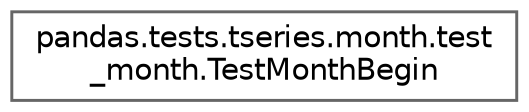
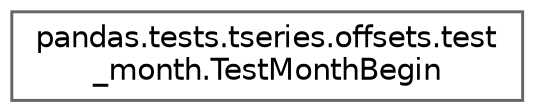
node "pandas.tests.tseries.month.test _month.TestMonthBegin": label "pandas.tests.tseries.month.test _month.TestMonthBegin" -> "pandas.tests.tseries.offsets.test _month.TestMonthBegin"
